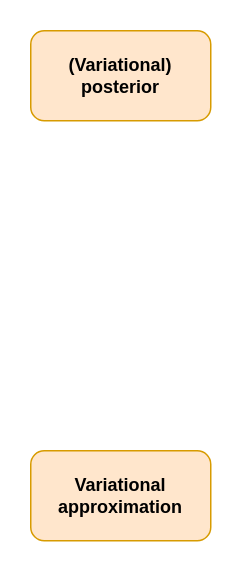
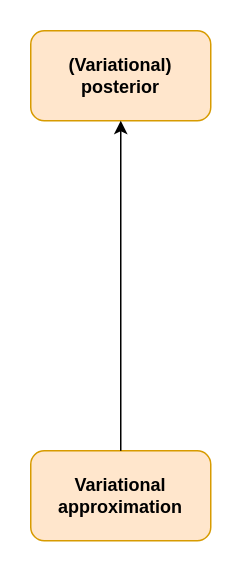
edge "Variational approximation" -> "(Variational) posterior": added
